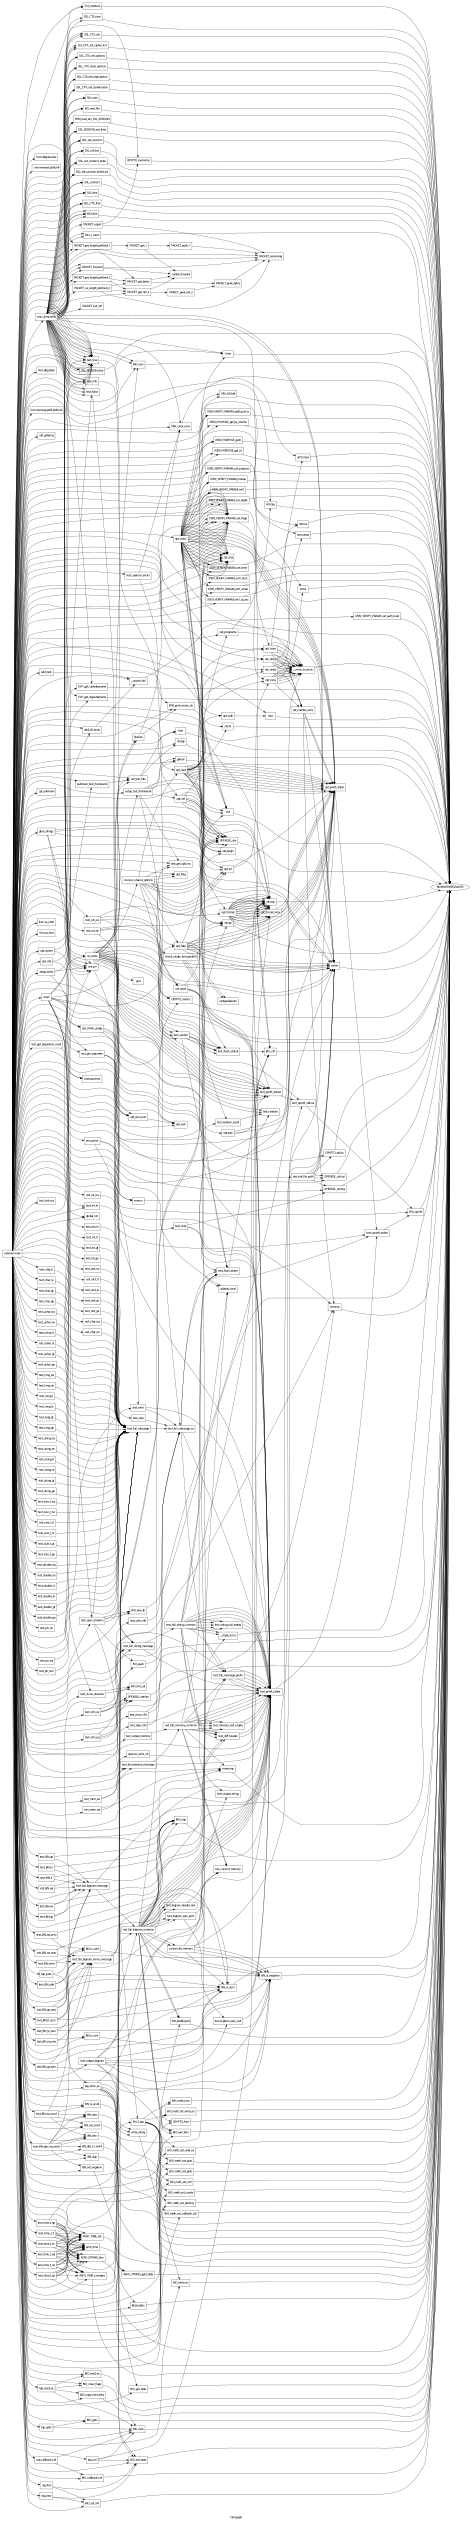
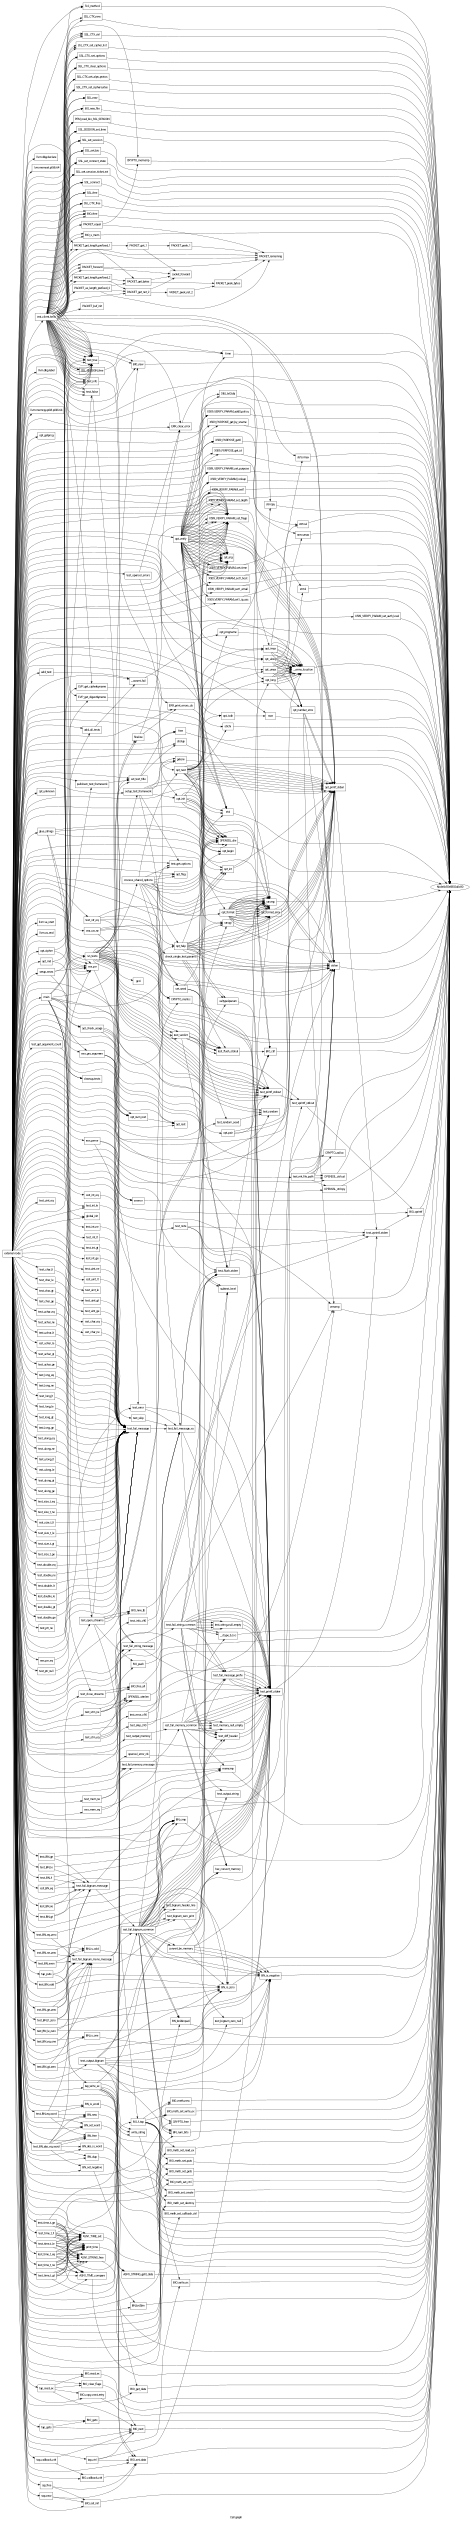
edge "external node" -> "strcpy": now "external node" -> "valtype2param"
edge "set_seed" -> "test_printf_stdout": now "valtype2param" -> "test_printf_stdout"
edge "test_note" -> "OPENSSL_strlcpy": now "test_note" -> "test_vprintf_stderr"
edge "test_uint_le" -> "test_fail_message": removed
